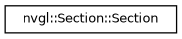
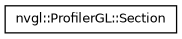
node "nvgl::Section::Section": label "nvgl::Section::Section" -> "nvgl::ProfilerGL::Section"
